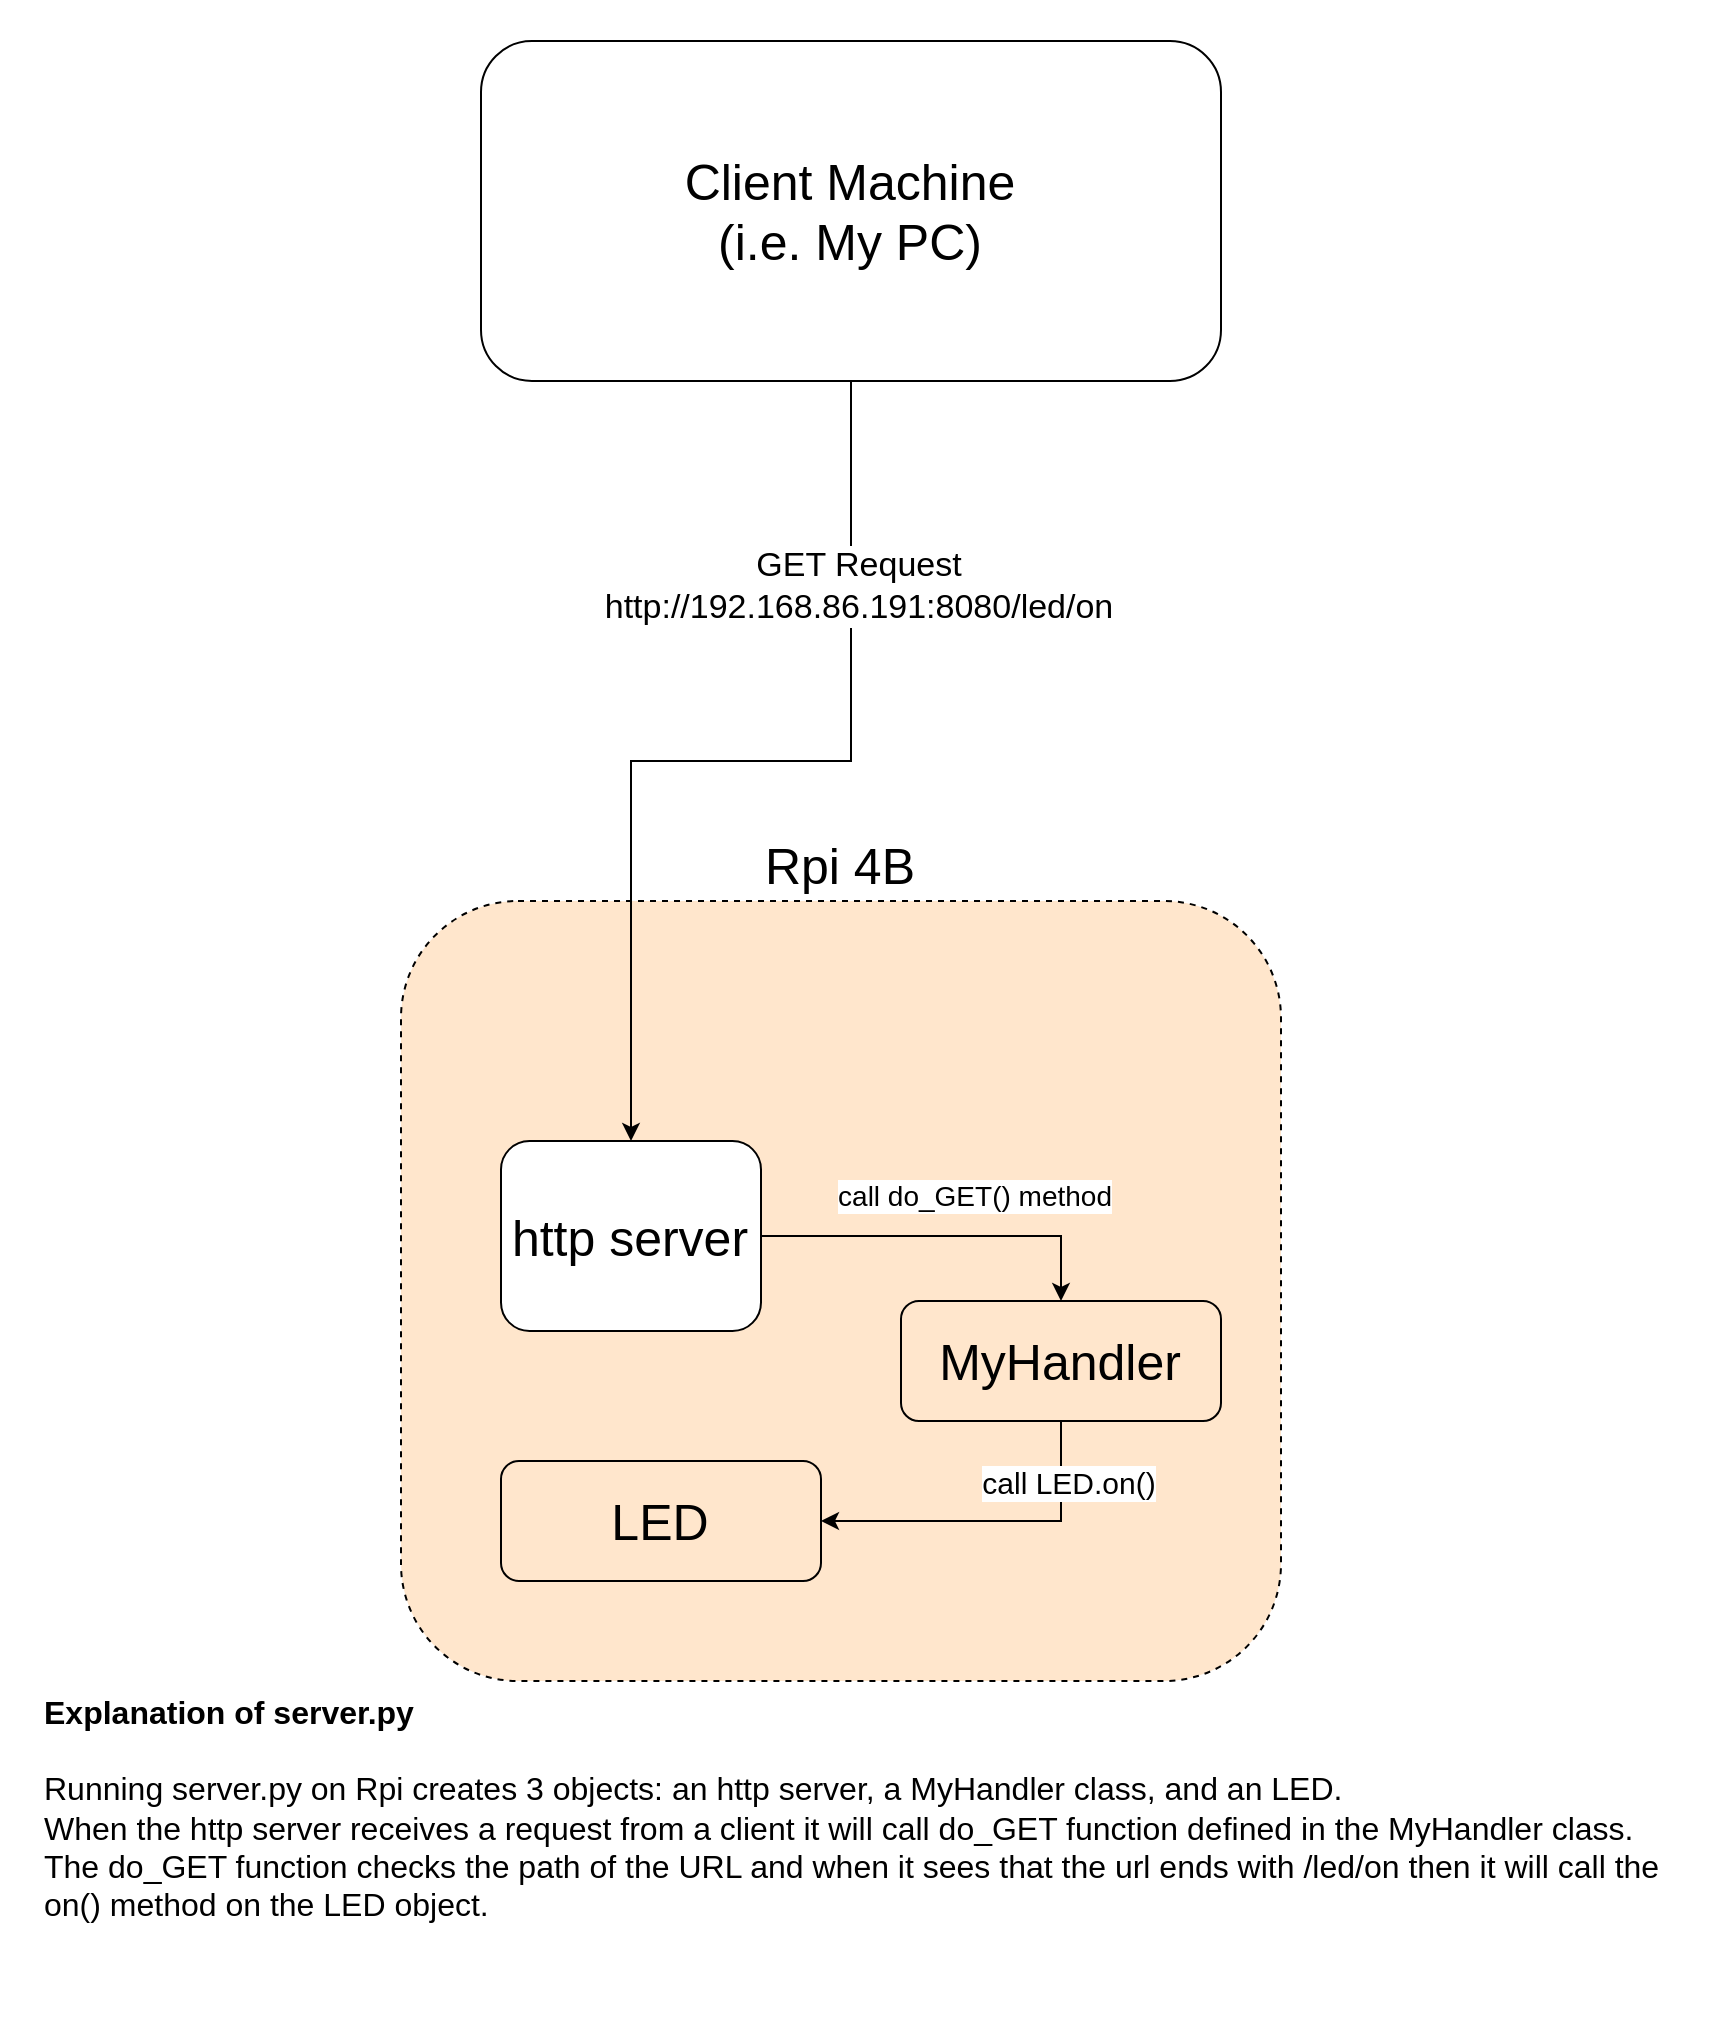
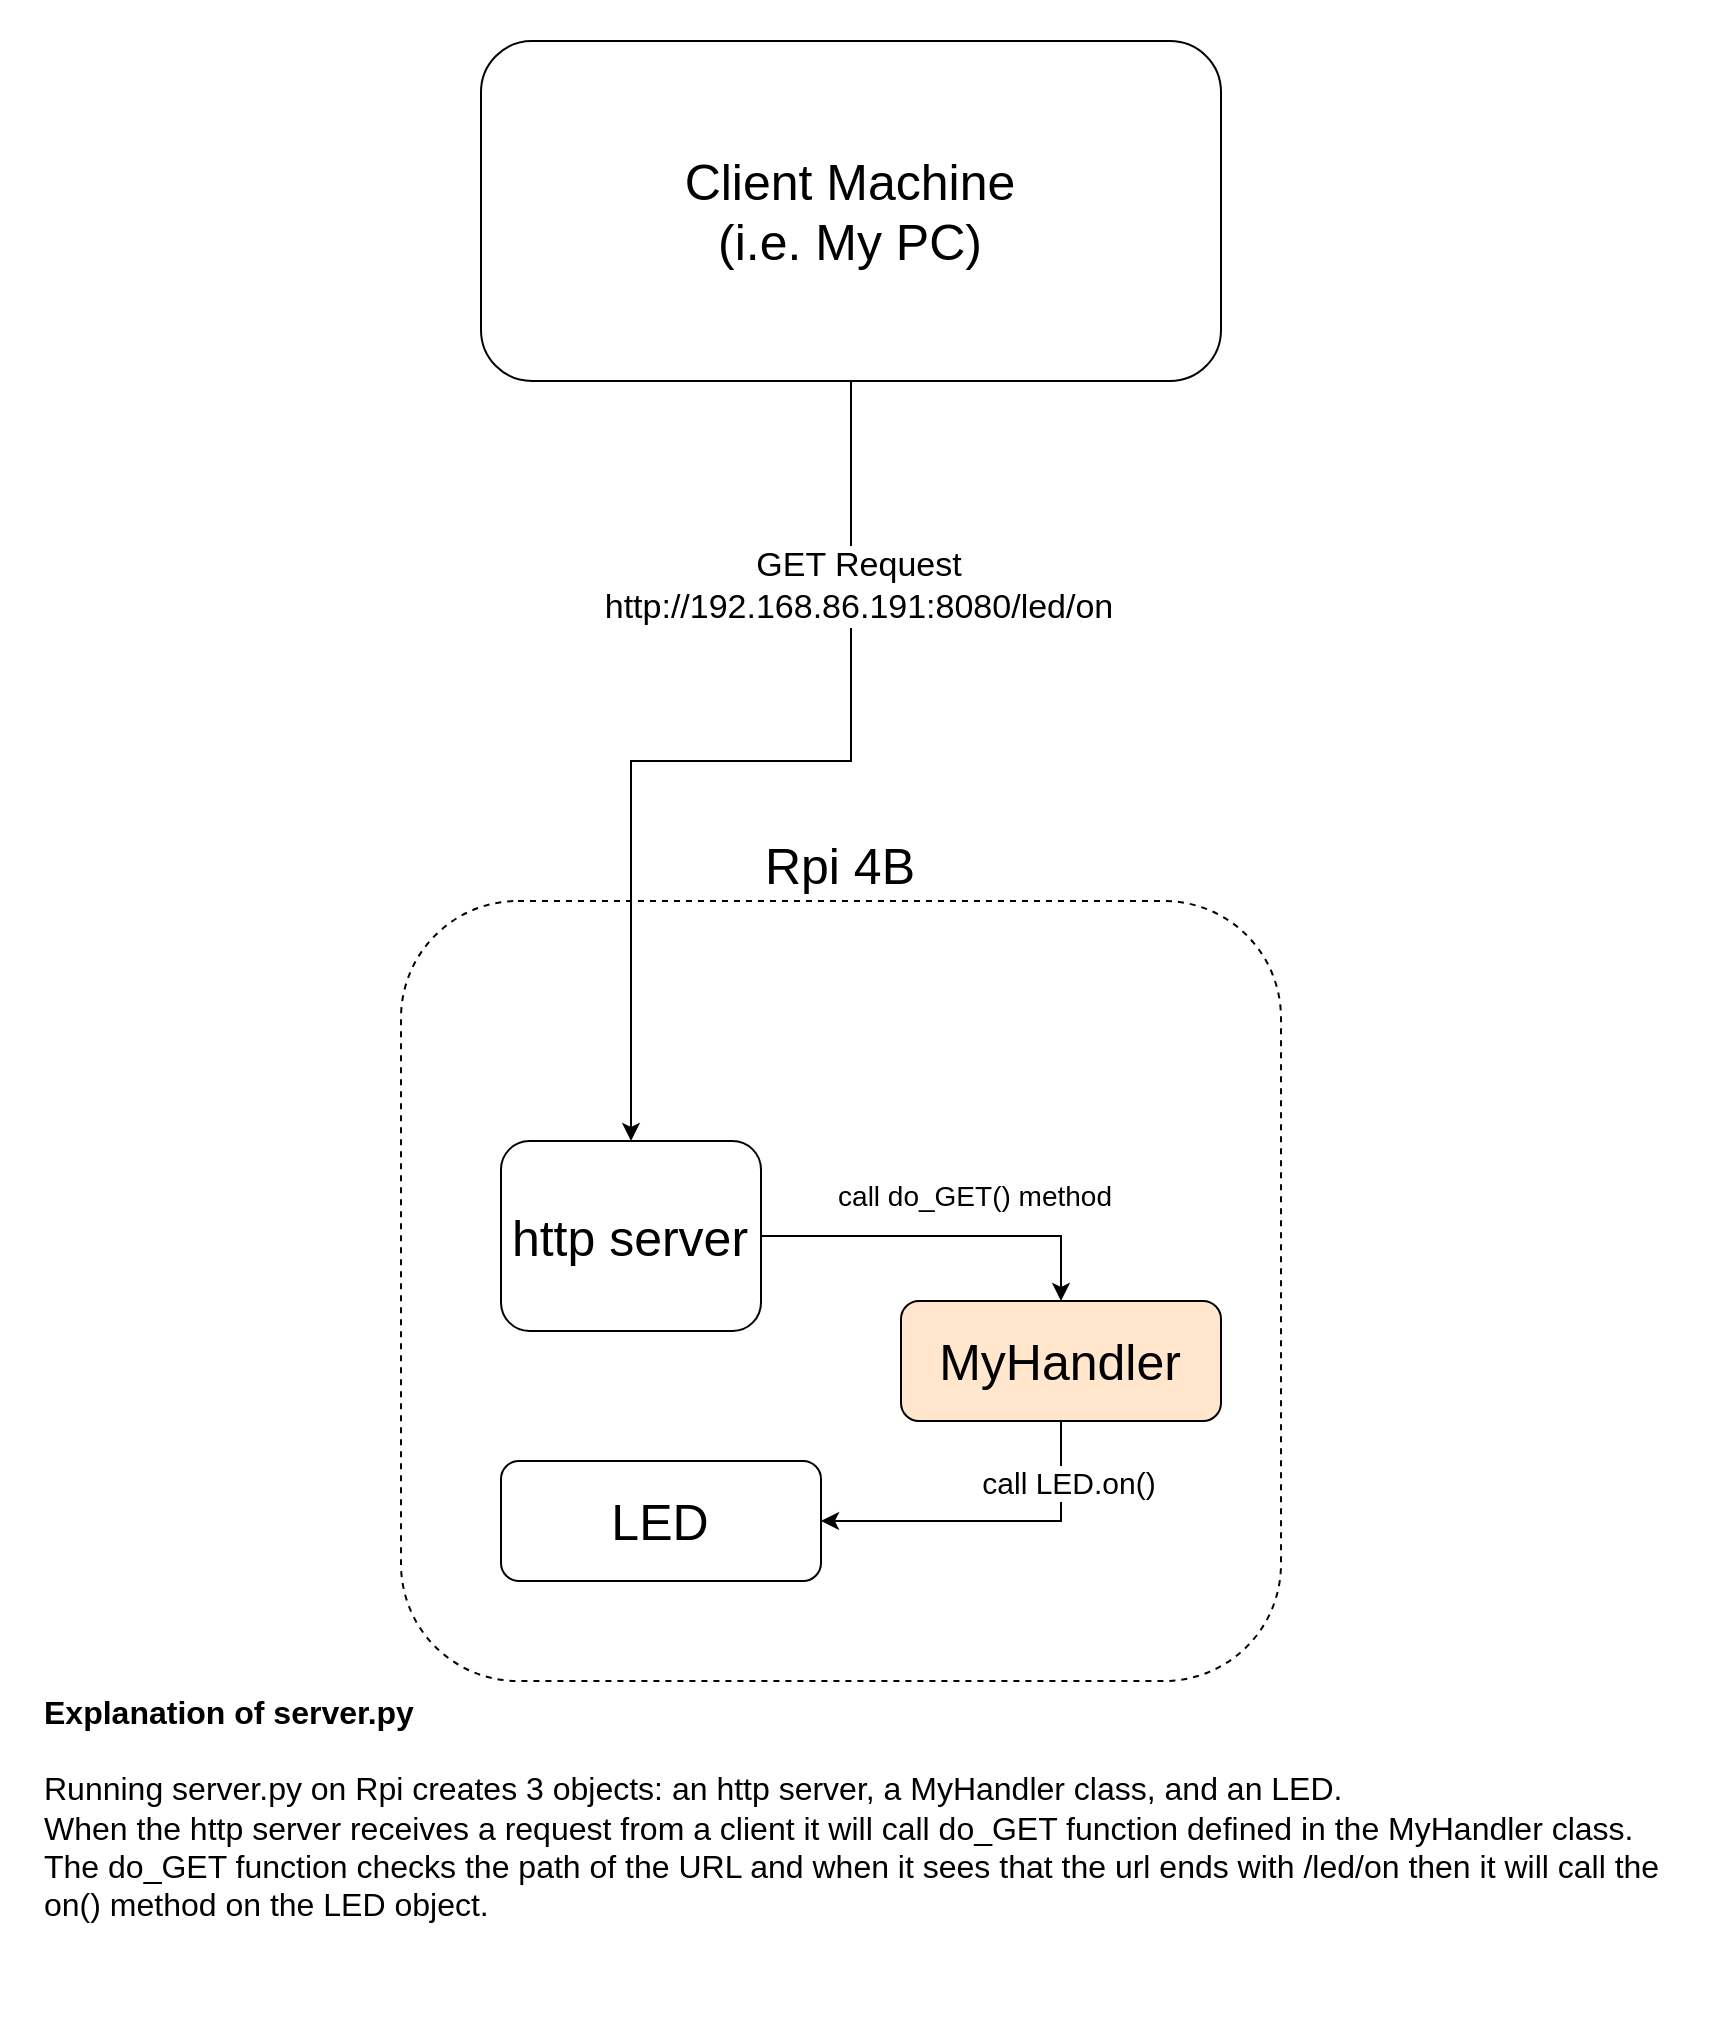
node "Rpi 4B": fillcolor #ffe6cc -> #ffffff
node "LED": fillcolor #ffe6cc -> #ffffff
